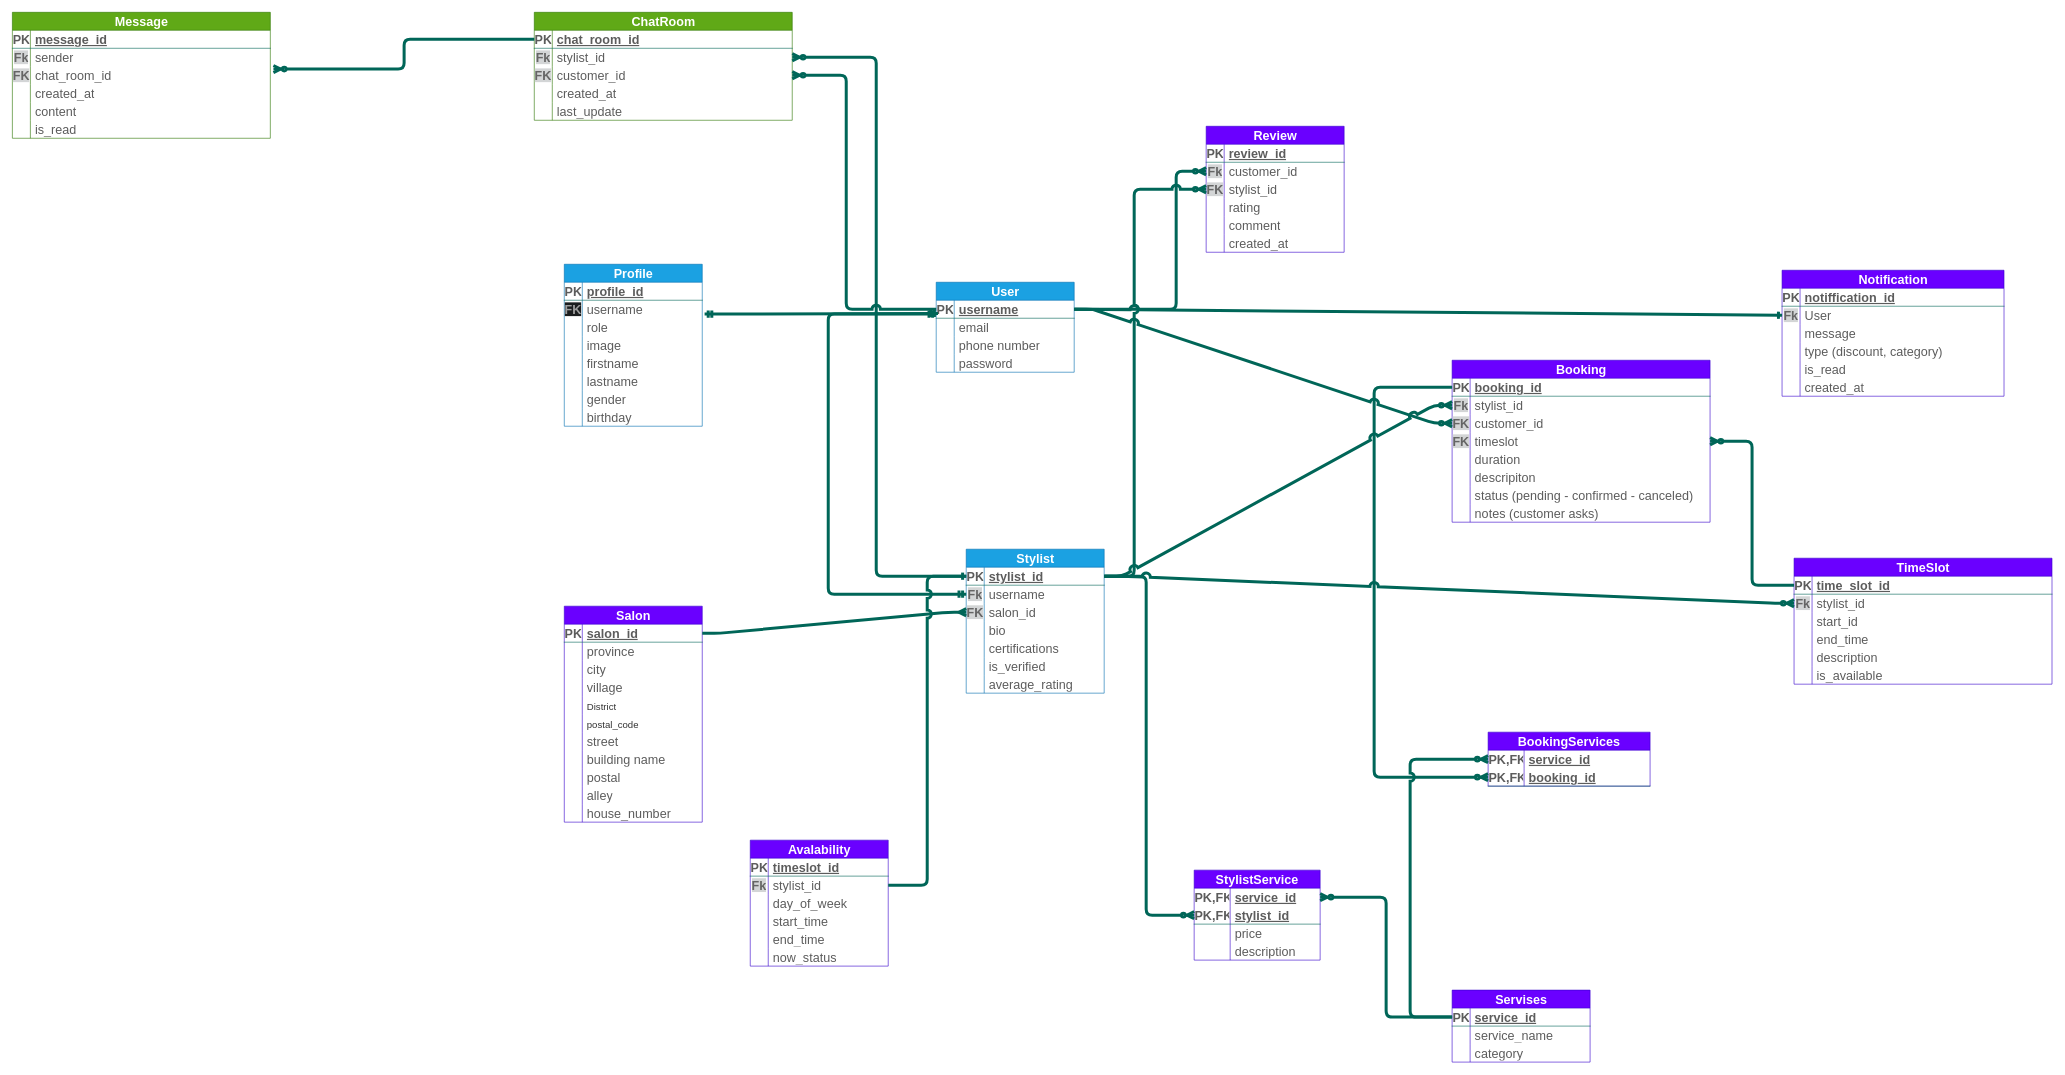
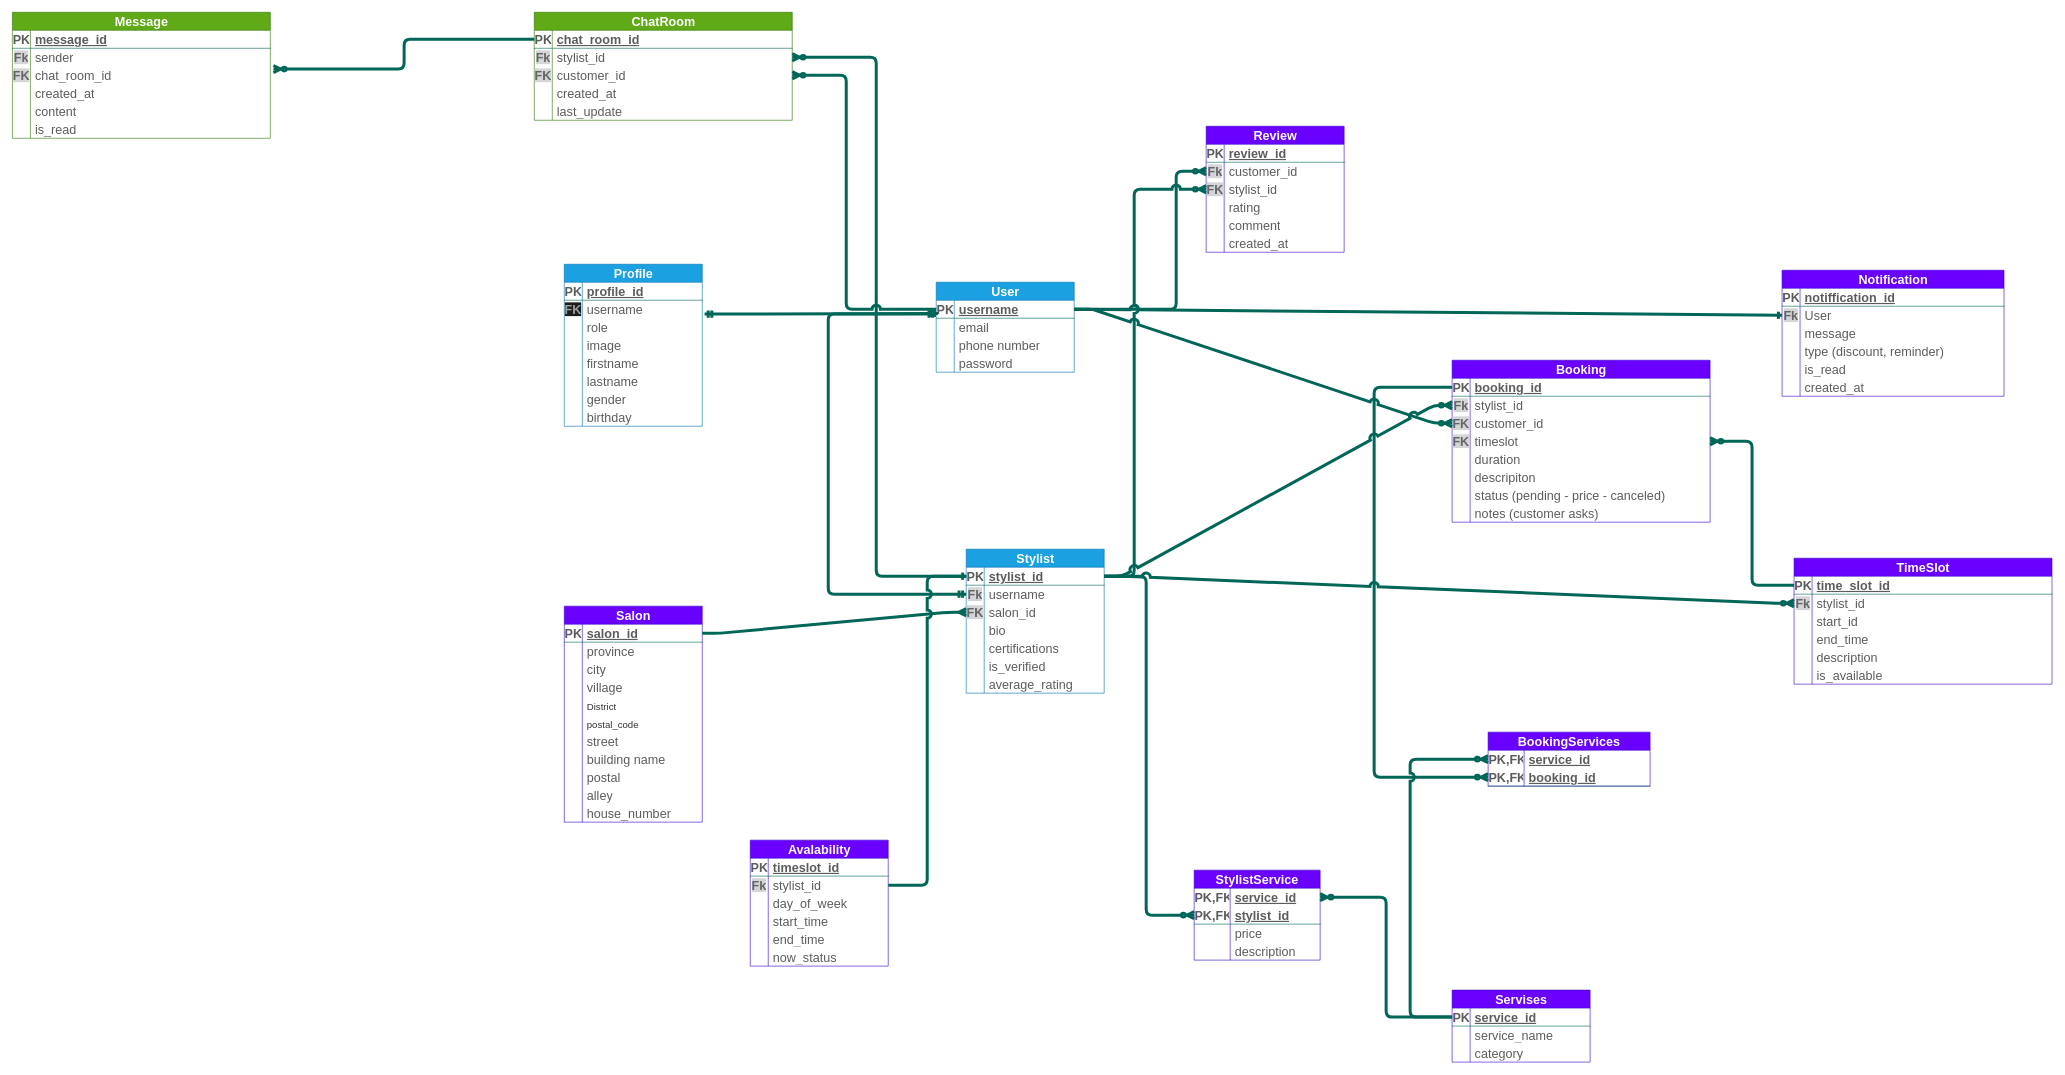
node "type (discount, category)": label "type (discount, category)" -> "type (discount, reminder)"
node "status (pending - confirmed - canceled)": label "status (pending - confirmed - canceled)" -> "status (pending - price - canceled)"
